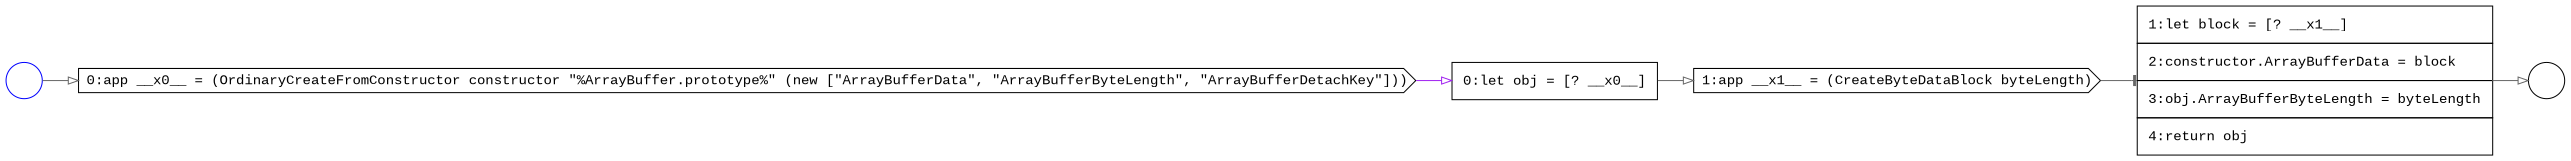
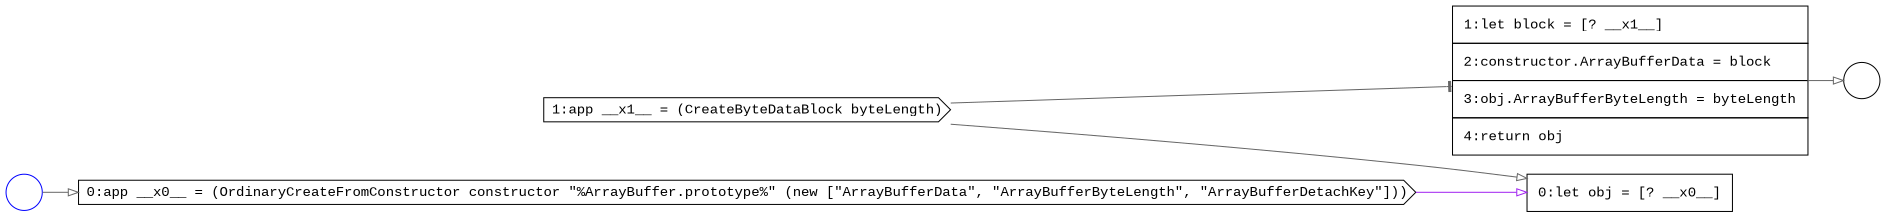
edge "0:let obj = [? __x0__]" -> "1:app __x1__ = (CreateByteDataBlock byteLength)": reversed
